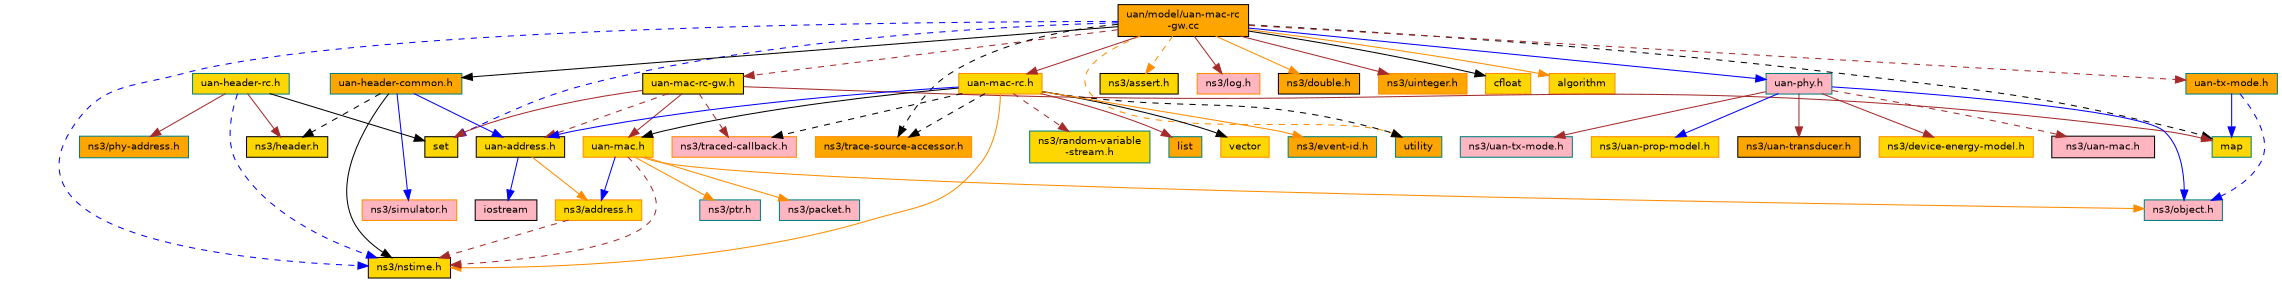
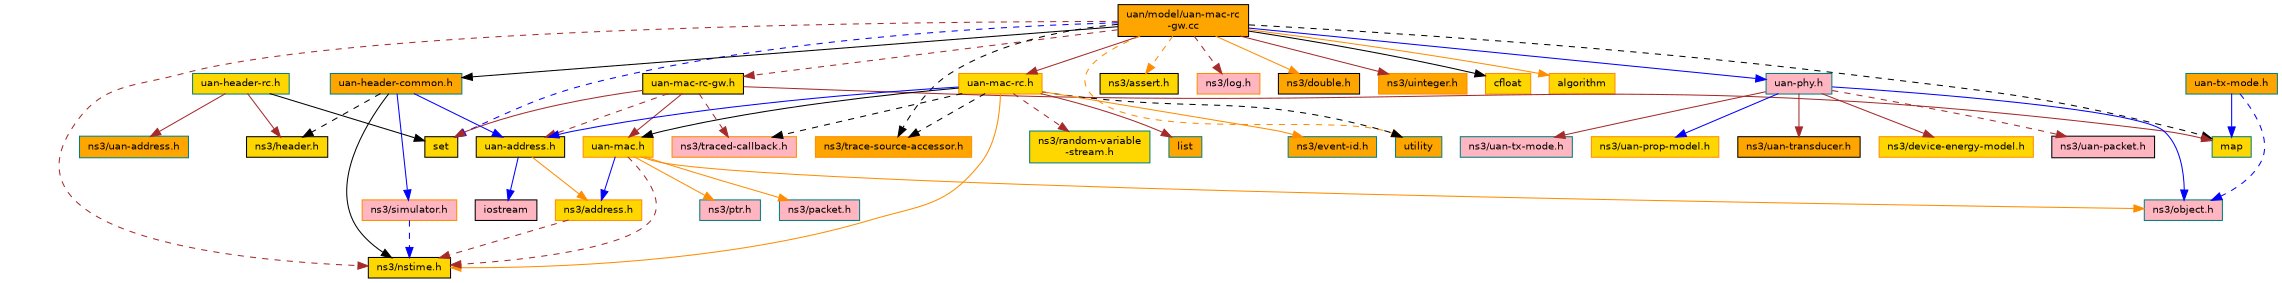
edge "uan/model/uan-mac-rc -gw.cc" -> "ns3/nstime.h": color blue -> brown
edge "uan/model/uan-mac-rc -gw.cc" -> "ns3/log.h": style solid -> dashed
edge "uan/model/uan-mac-rc -gw.cc" -> "uan-tx-mode.h": removed
node "ns3/phy-address.h": label "ns3/phy-address.h" -> "ns3/uan-address.h"
node "vector": removed
node "ns3/uan-mac.h": label "ns3/uan-mac.h" -> "ns3/uan-packet.h"
edge "uan-header-rc.h" -> "ns3/nstime.h": now "ns3/simulator.h" -> "ns3/nstime.h"
